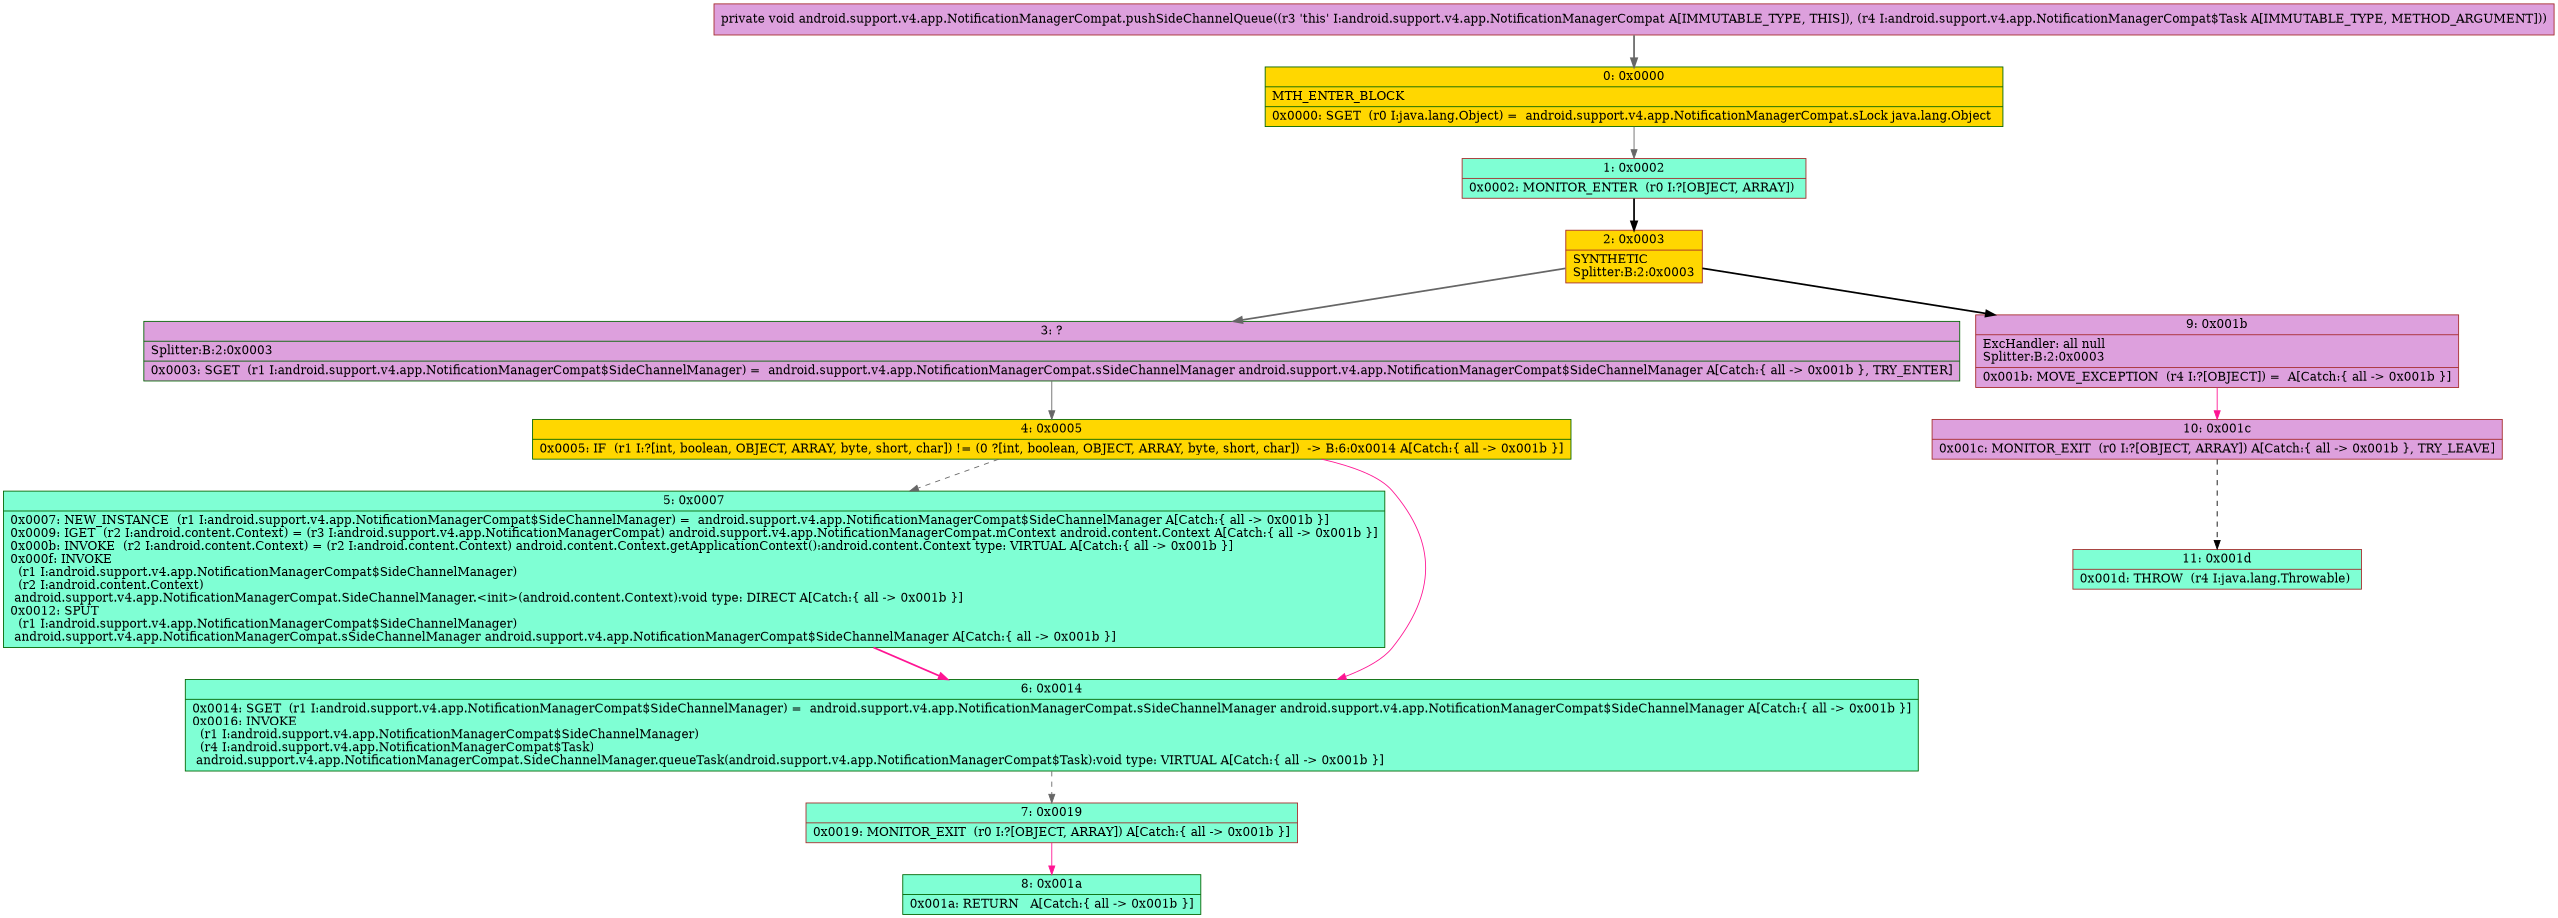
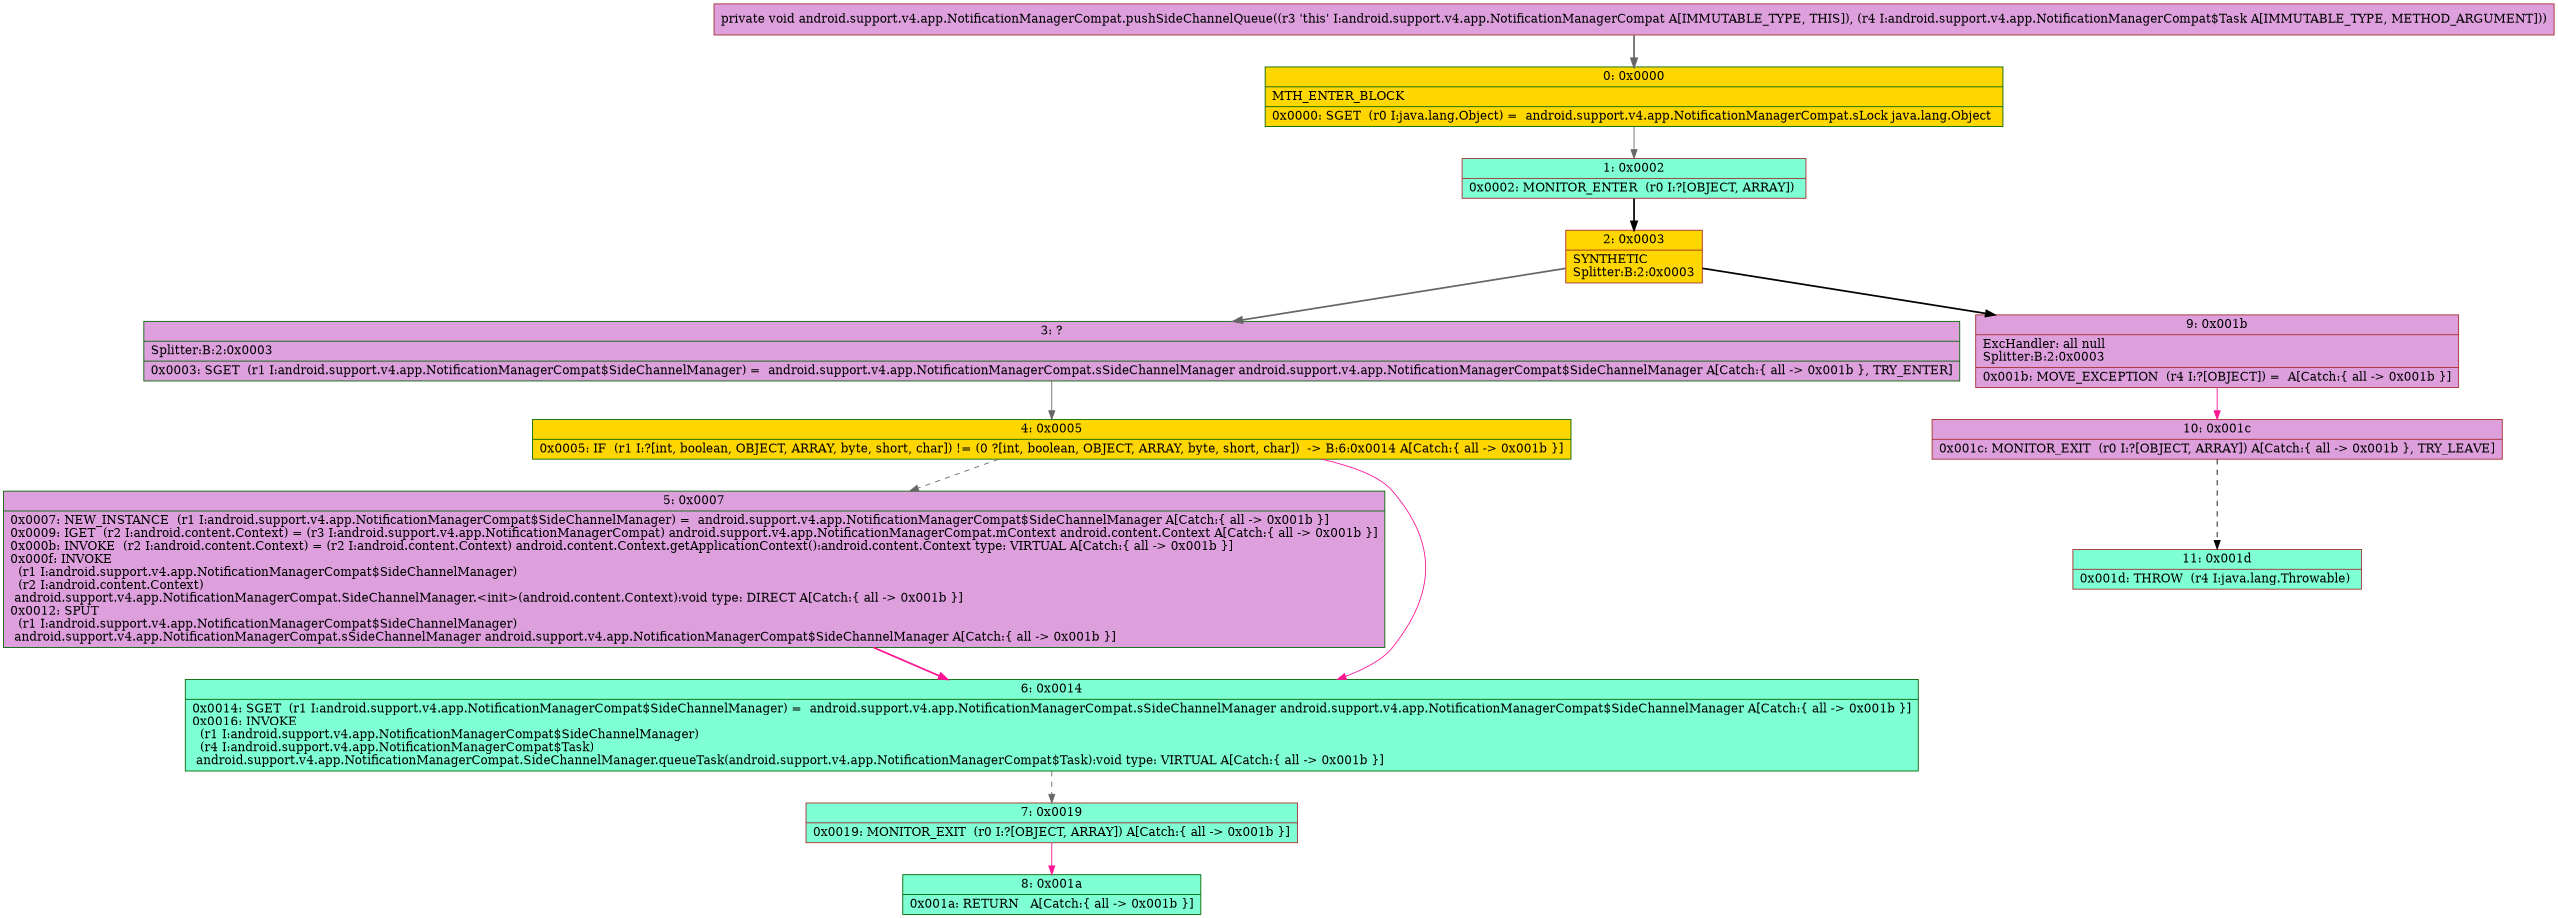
node "5: 0x0007": fillcolor aquamarine -> plum
